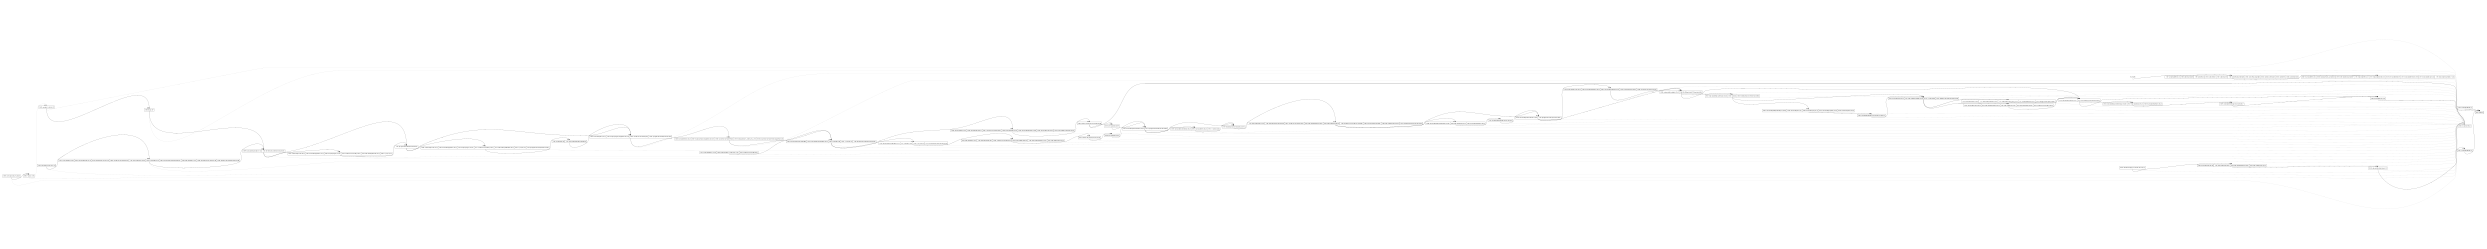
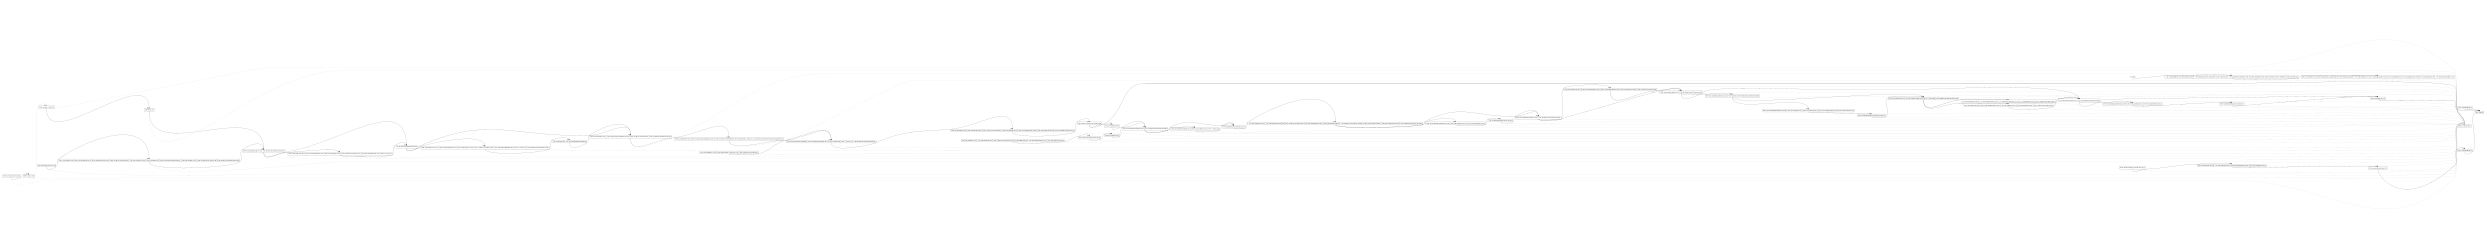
node "21546: read-variable['funcArgLength',v25,v2]": removed
